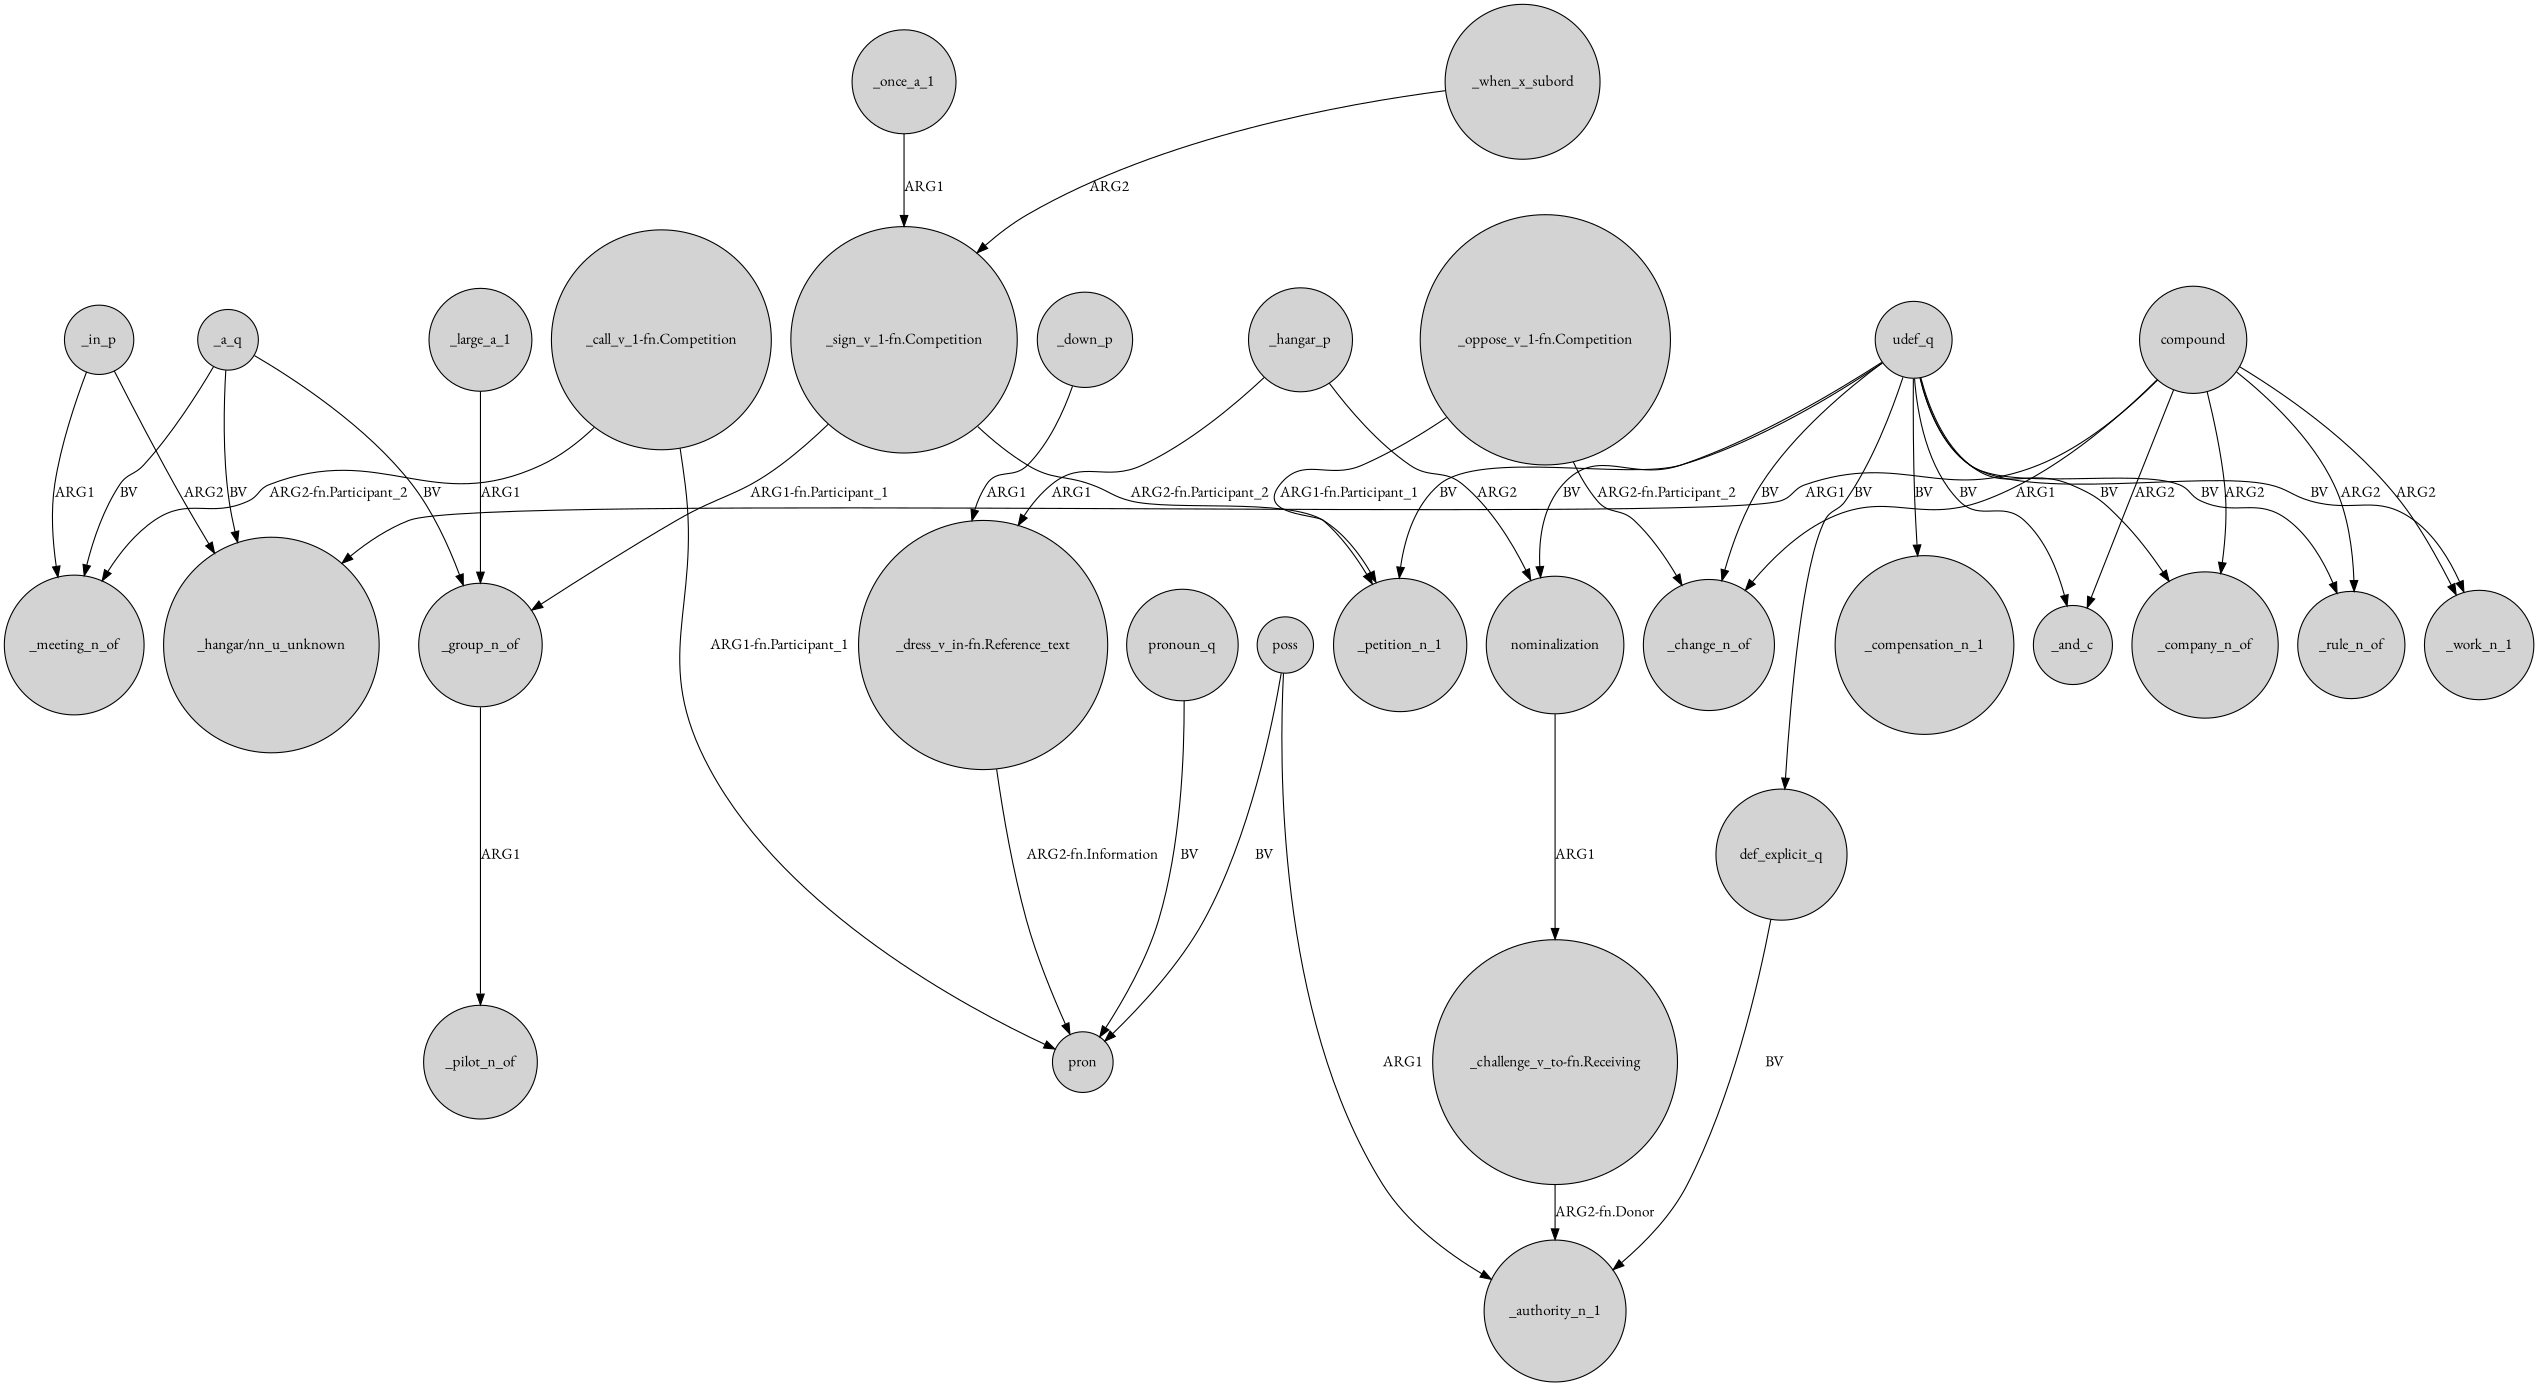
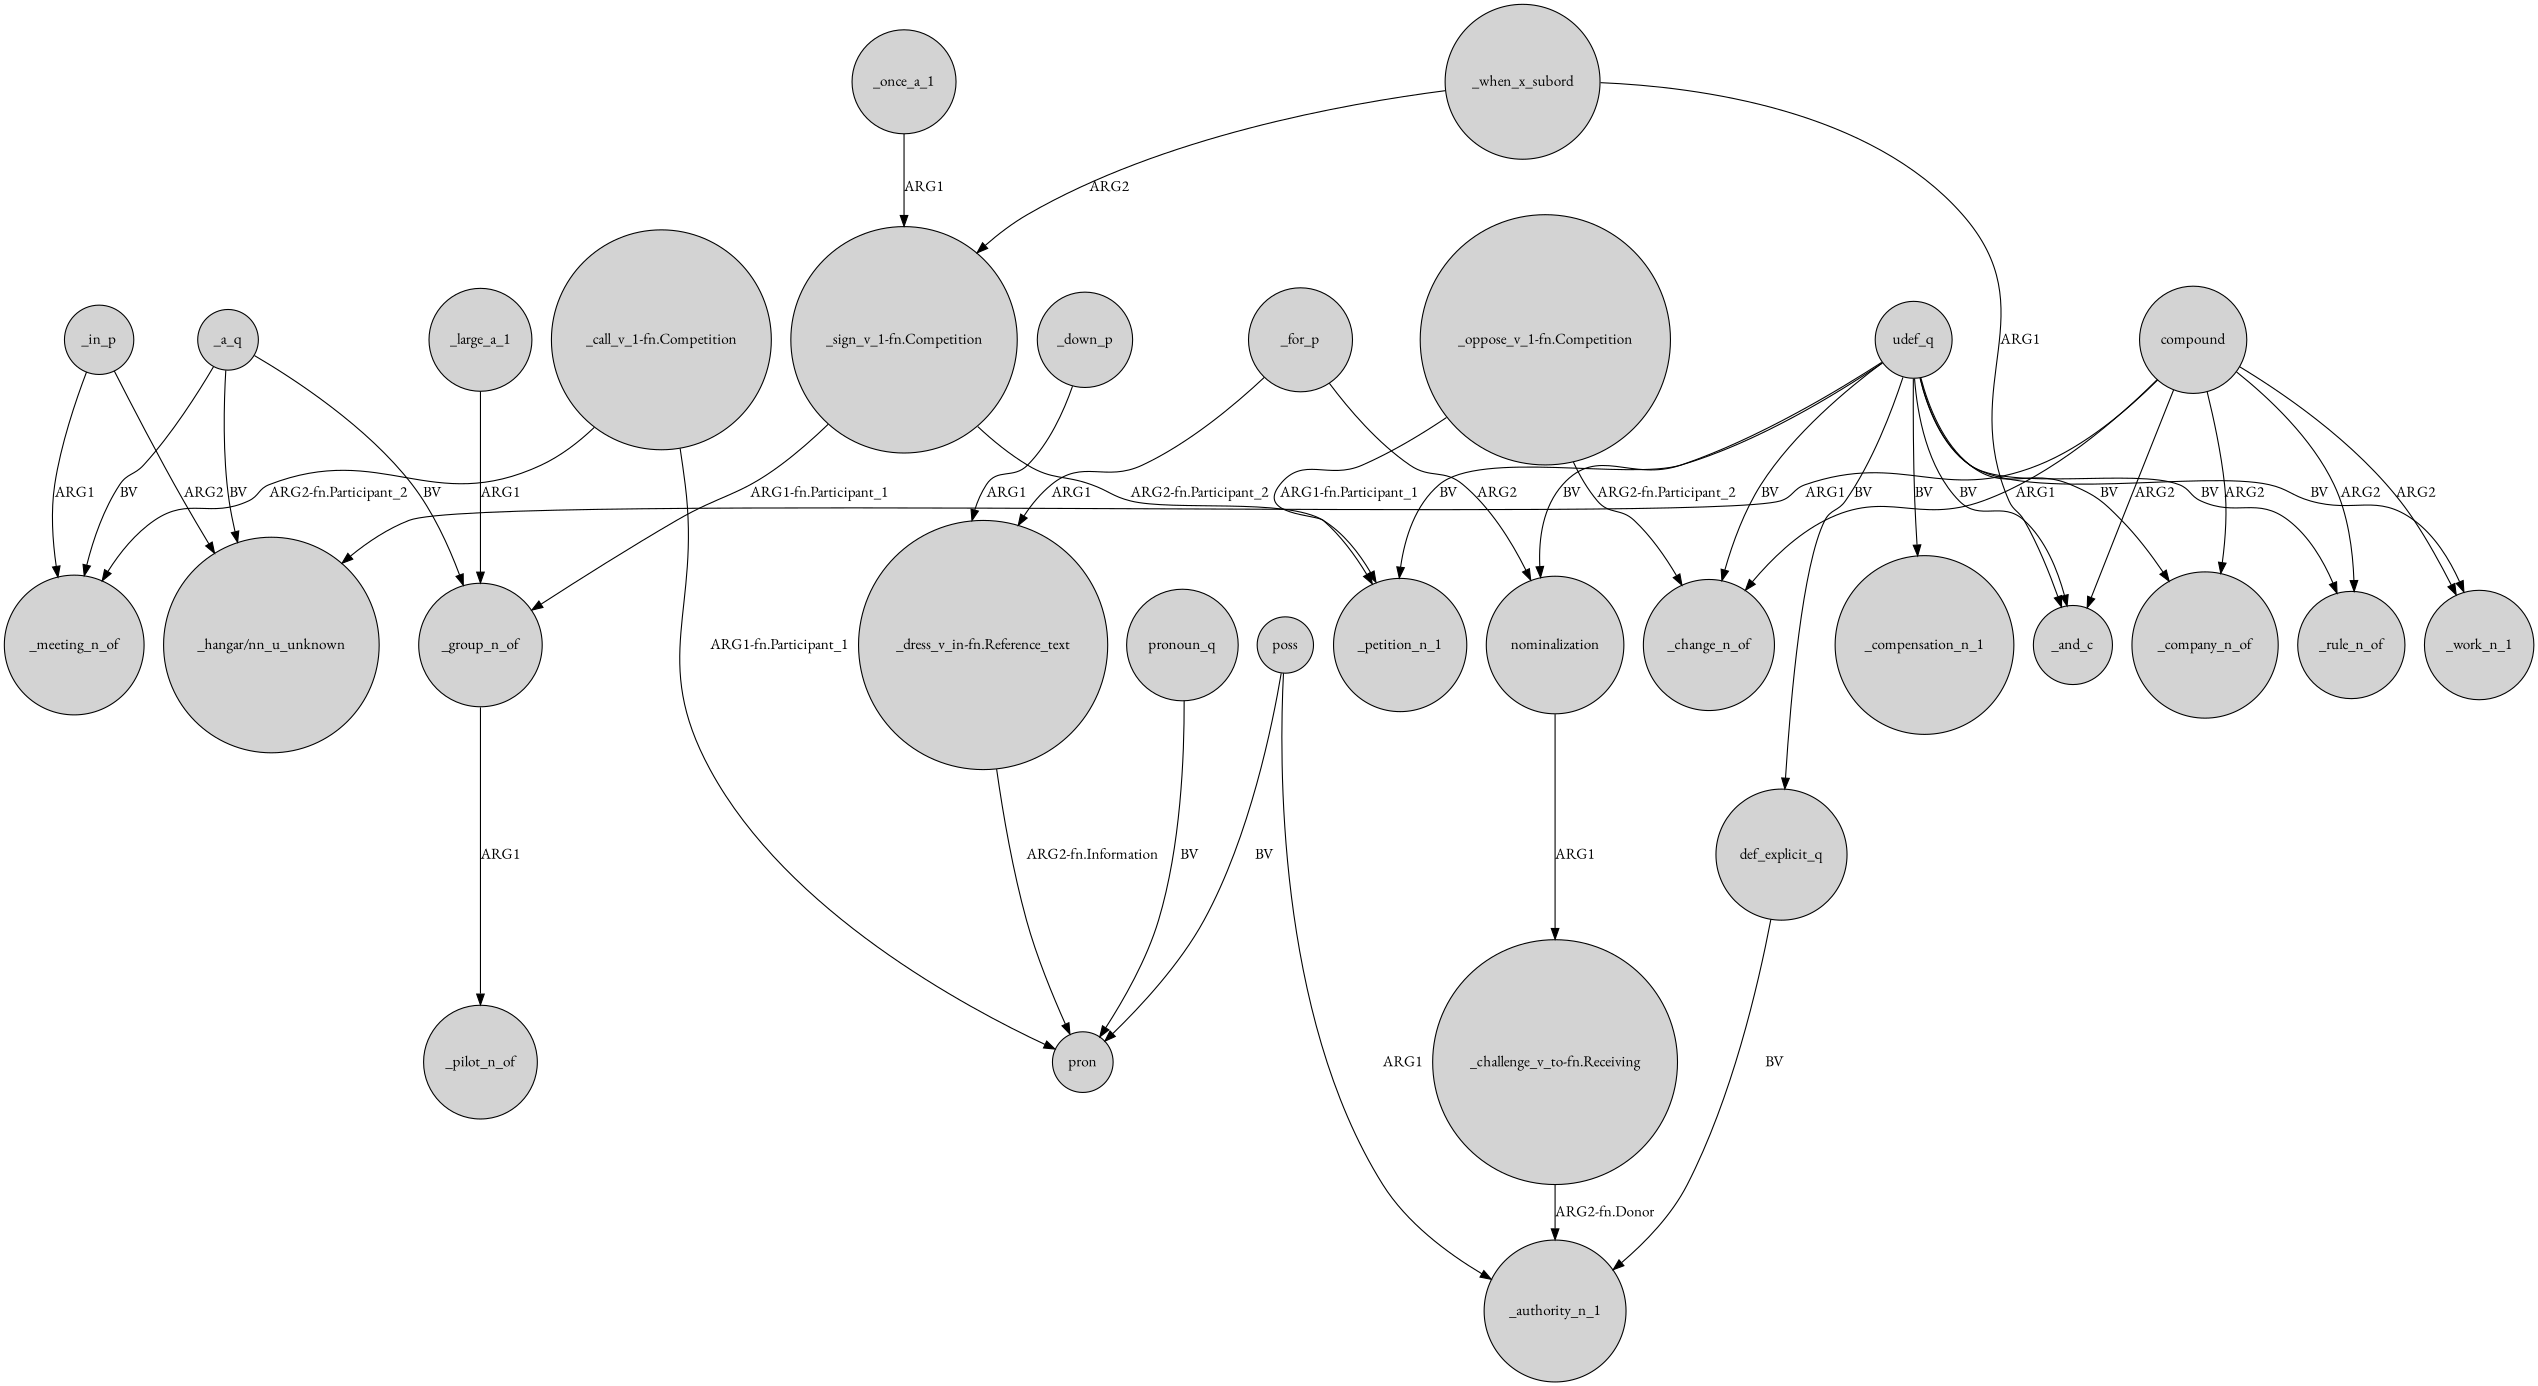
edge "_when_x_subord" -> "_and_c": added, label "ARG1"
node "_hangar_p": label "_hangar_p" -> "_for_p"
